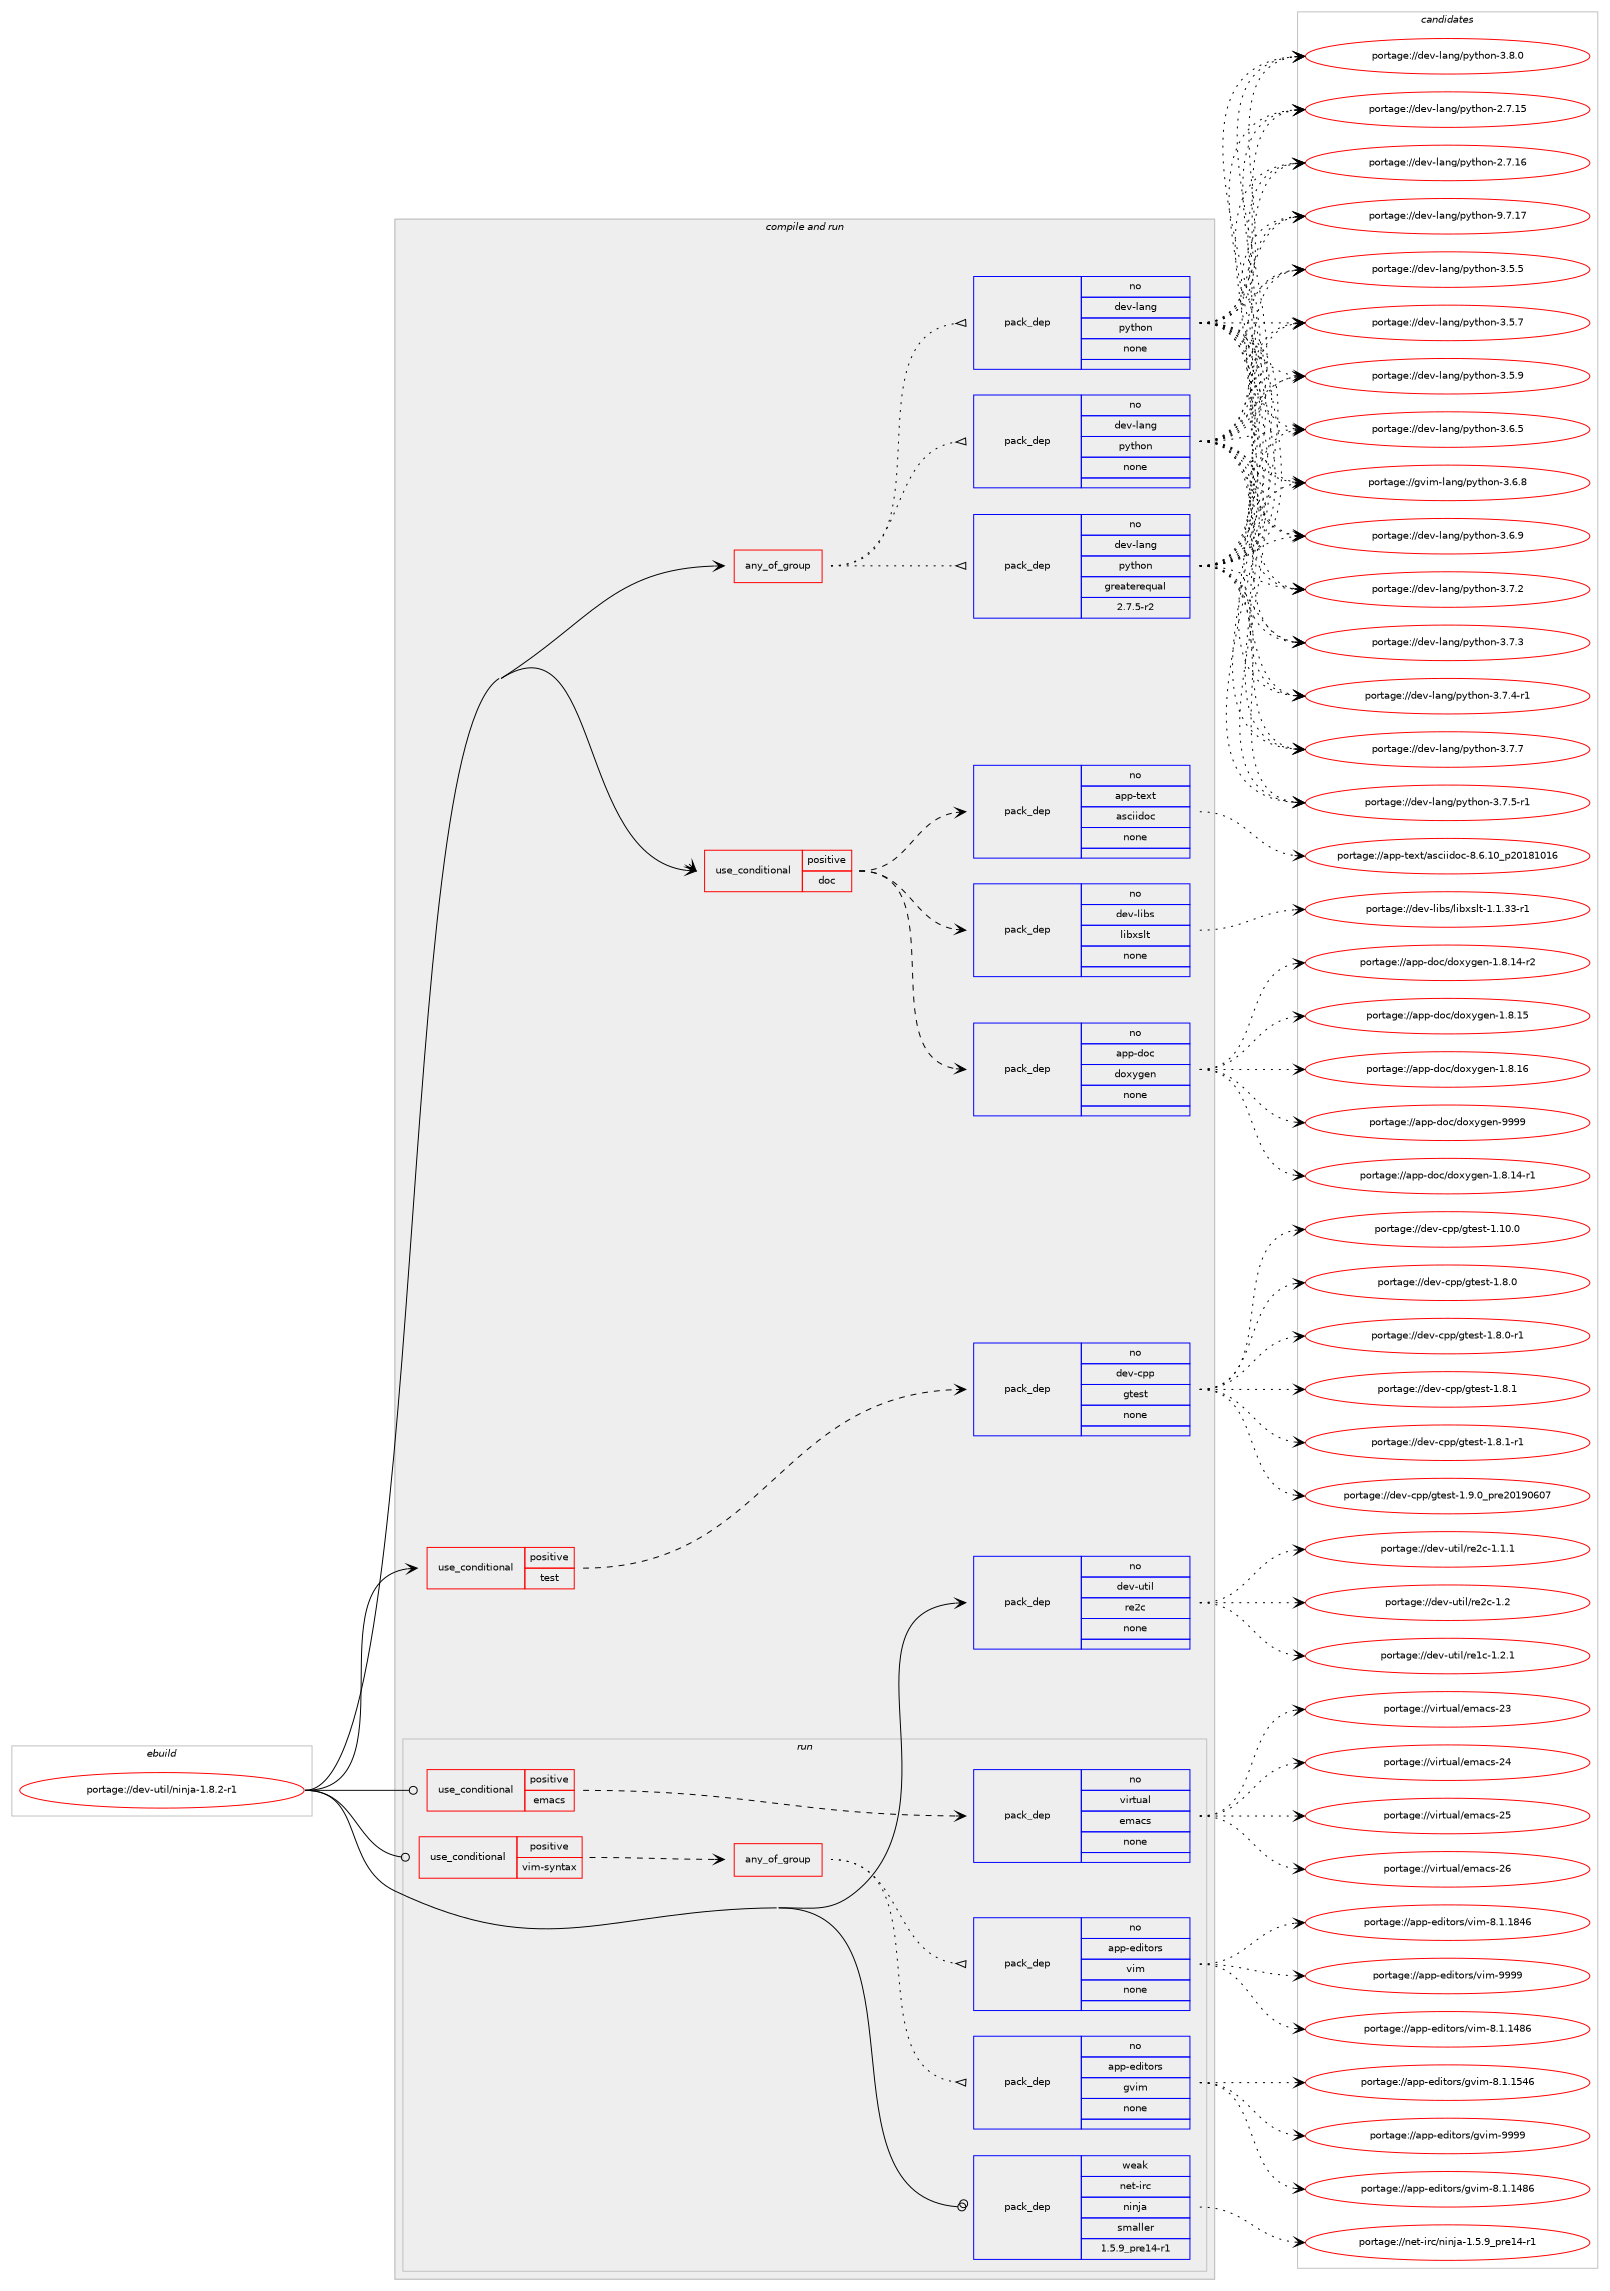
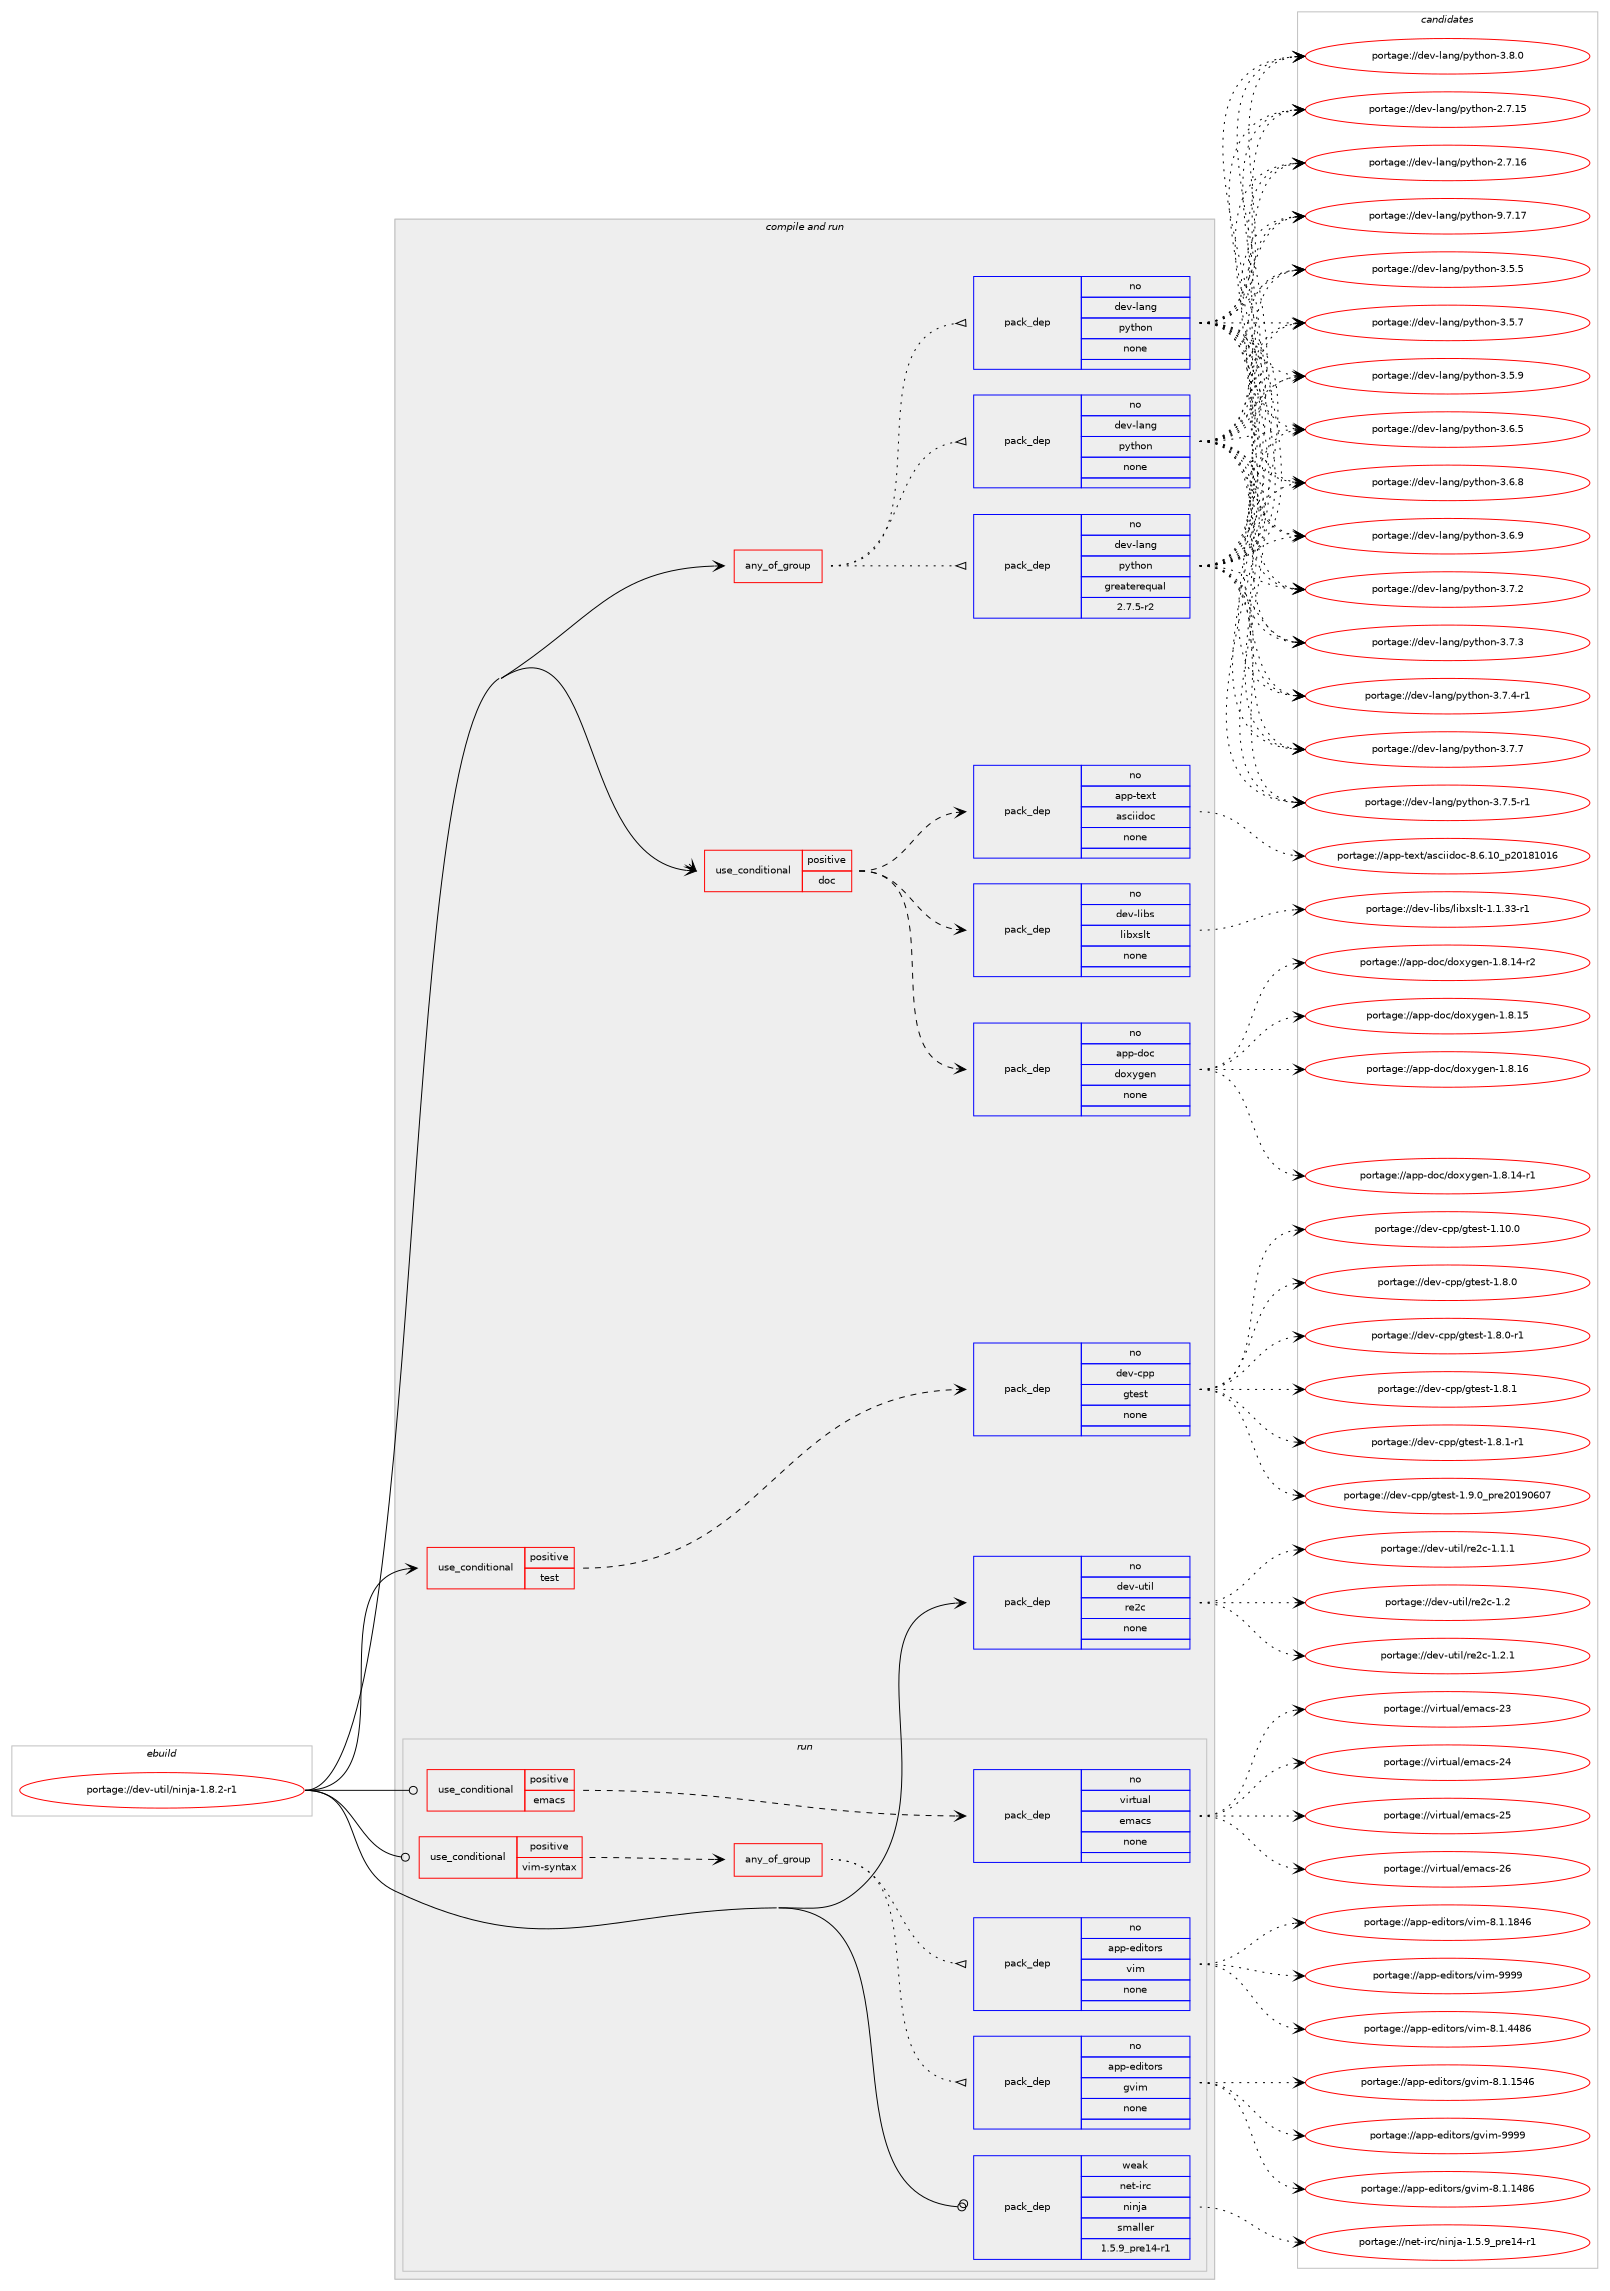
node "portage://gvim-lang/python-3.6.8": label "portage://gvim-lang/python-3.6.8" -> "portage://dev-lang/python-3.6.8"
node "portage://app-doc/doxygen-9999": removed
node "portage://dev-util/re1c-1.2.1": label "portage://dev-util/re1c-1.2.1" -> "portage://dev-util/re2c-1.2.1"
node "portage://app-editors/vim-8.1.1486": label "portage://app-editors/vim-8.1.1486" -> "portage://app-editors/vim-8.1.4486"
